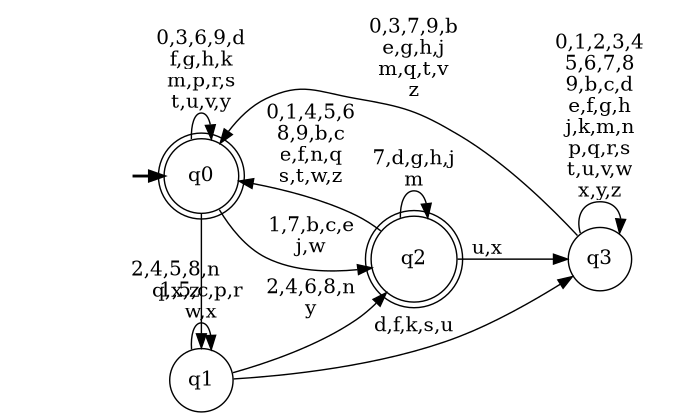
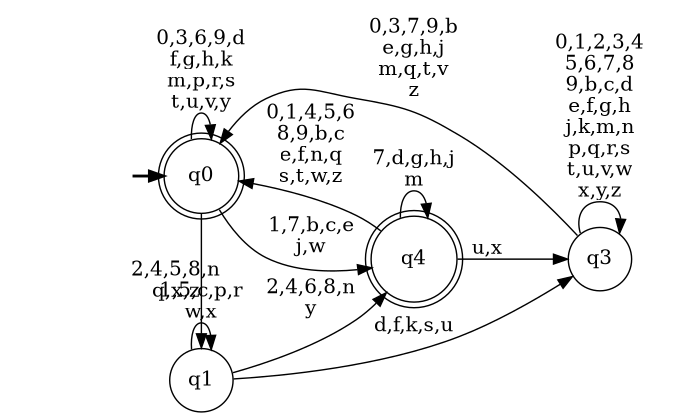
node "q2": label "q2" -> "q4"
